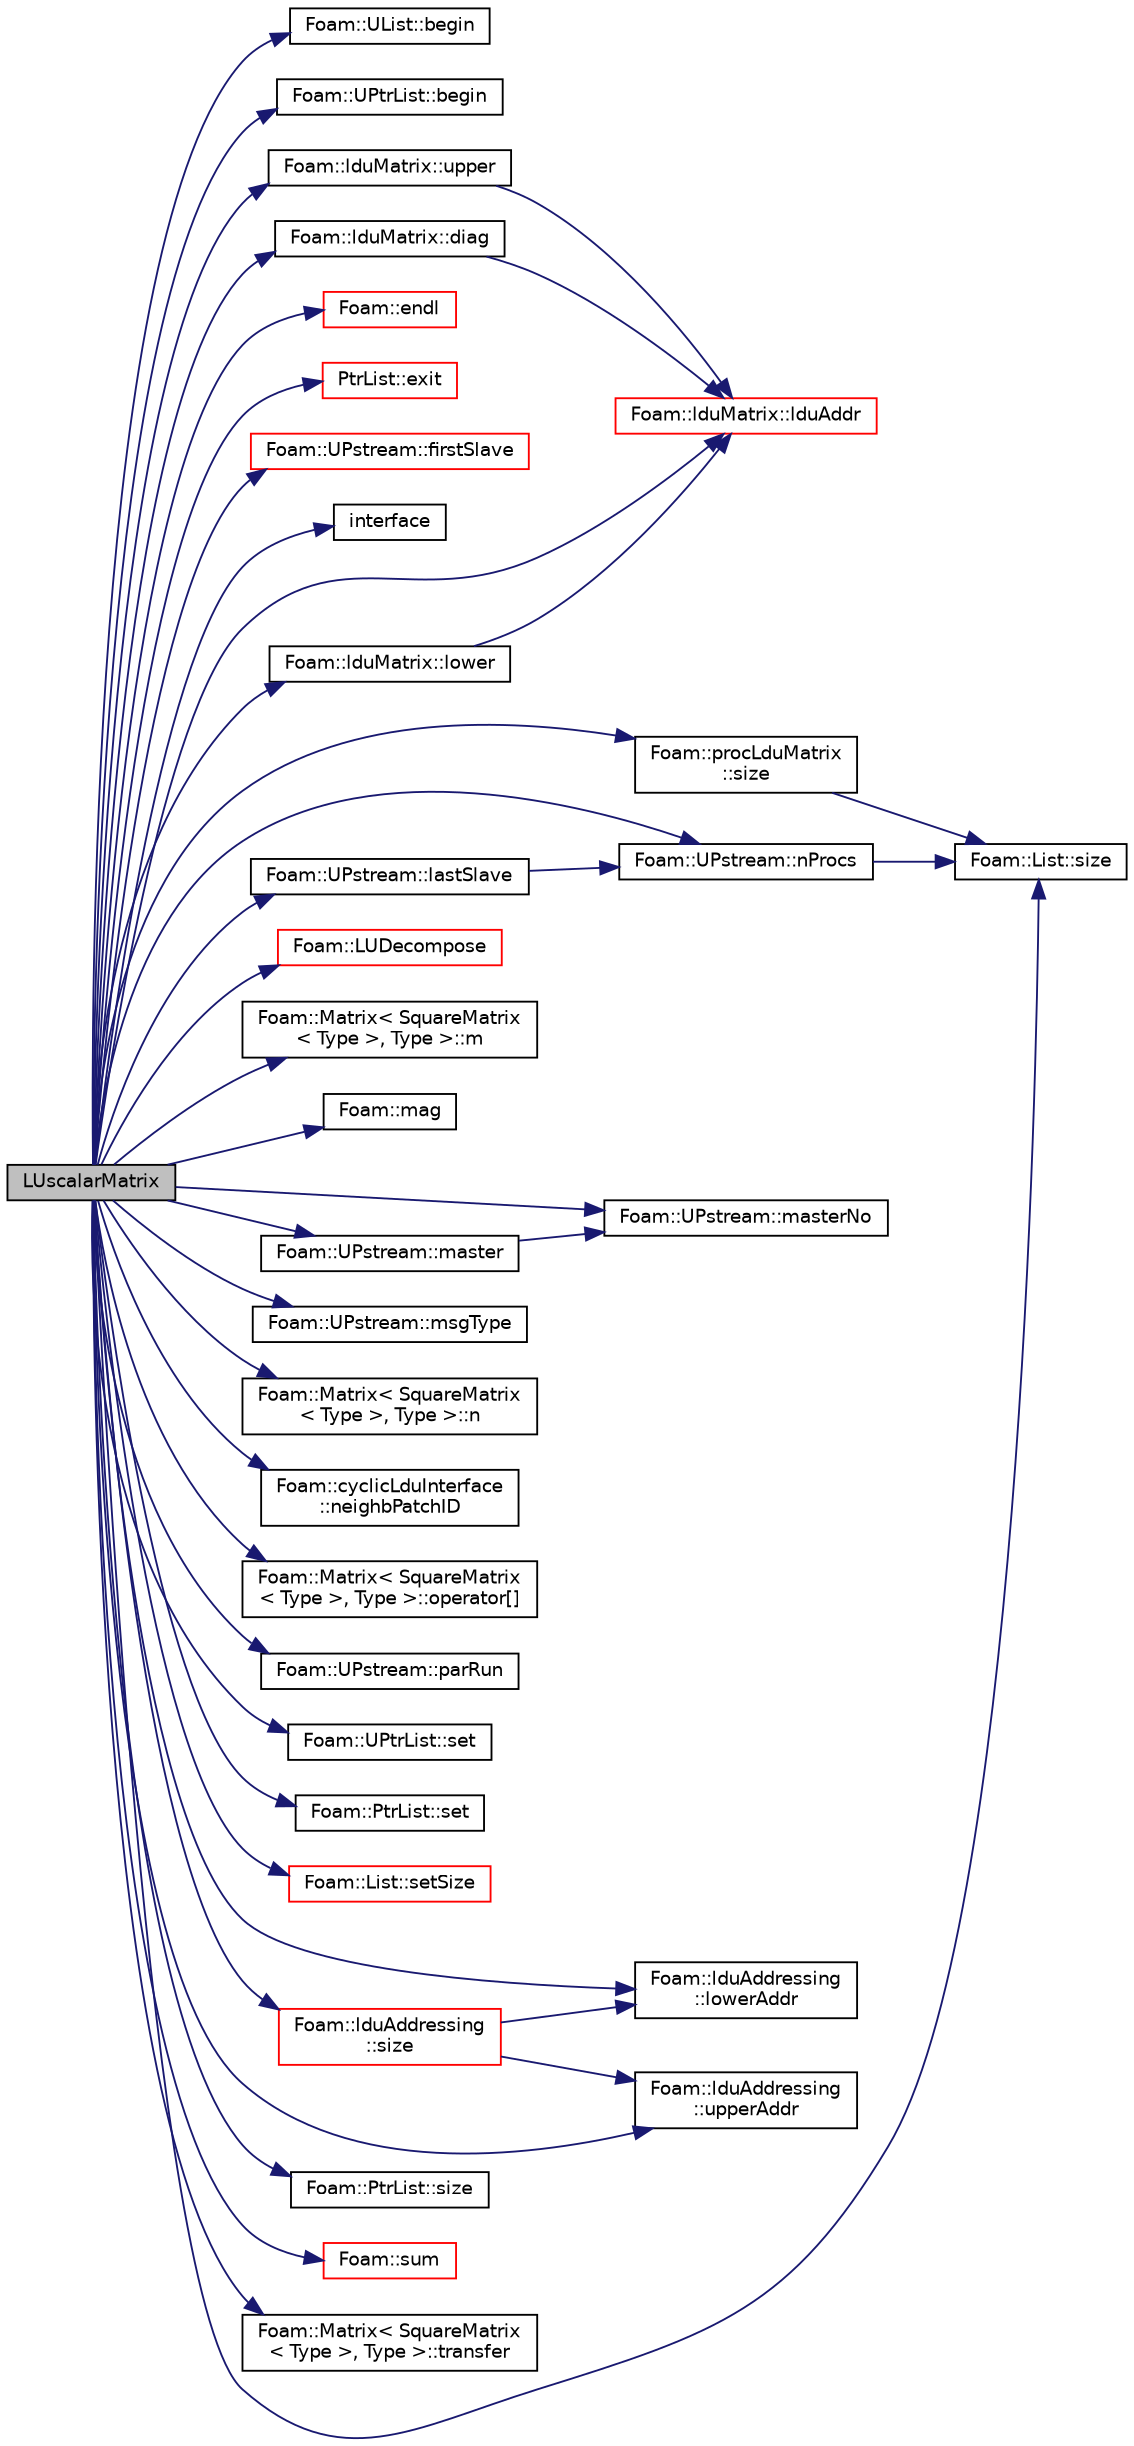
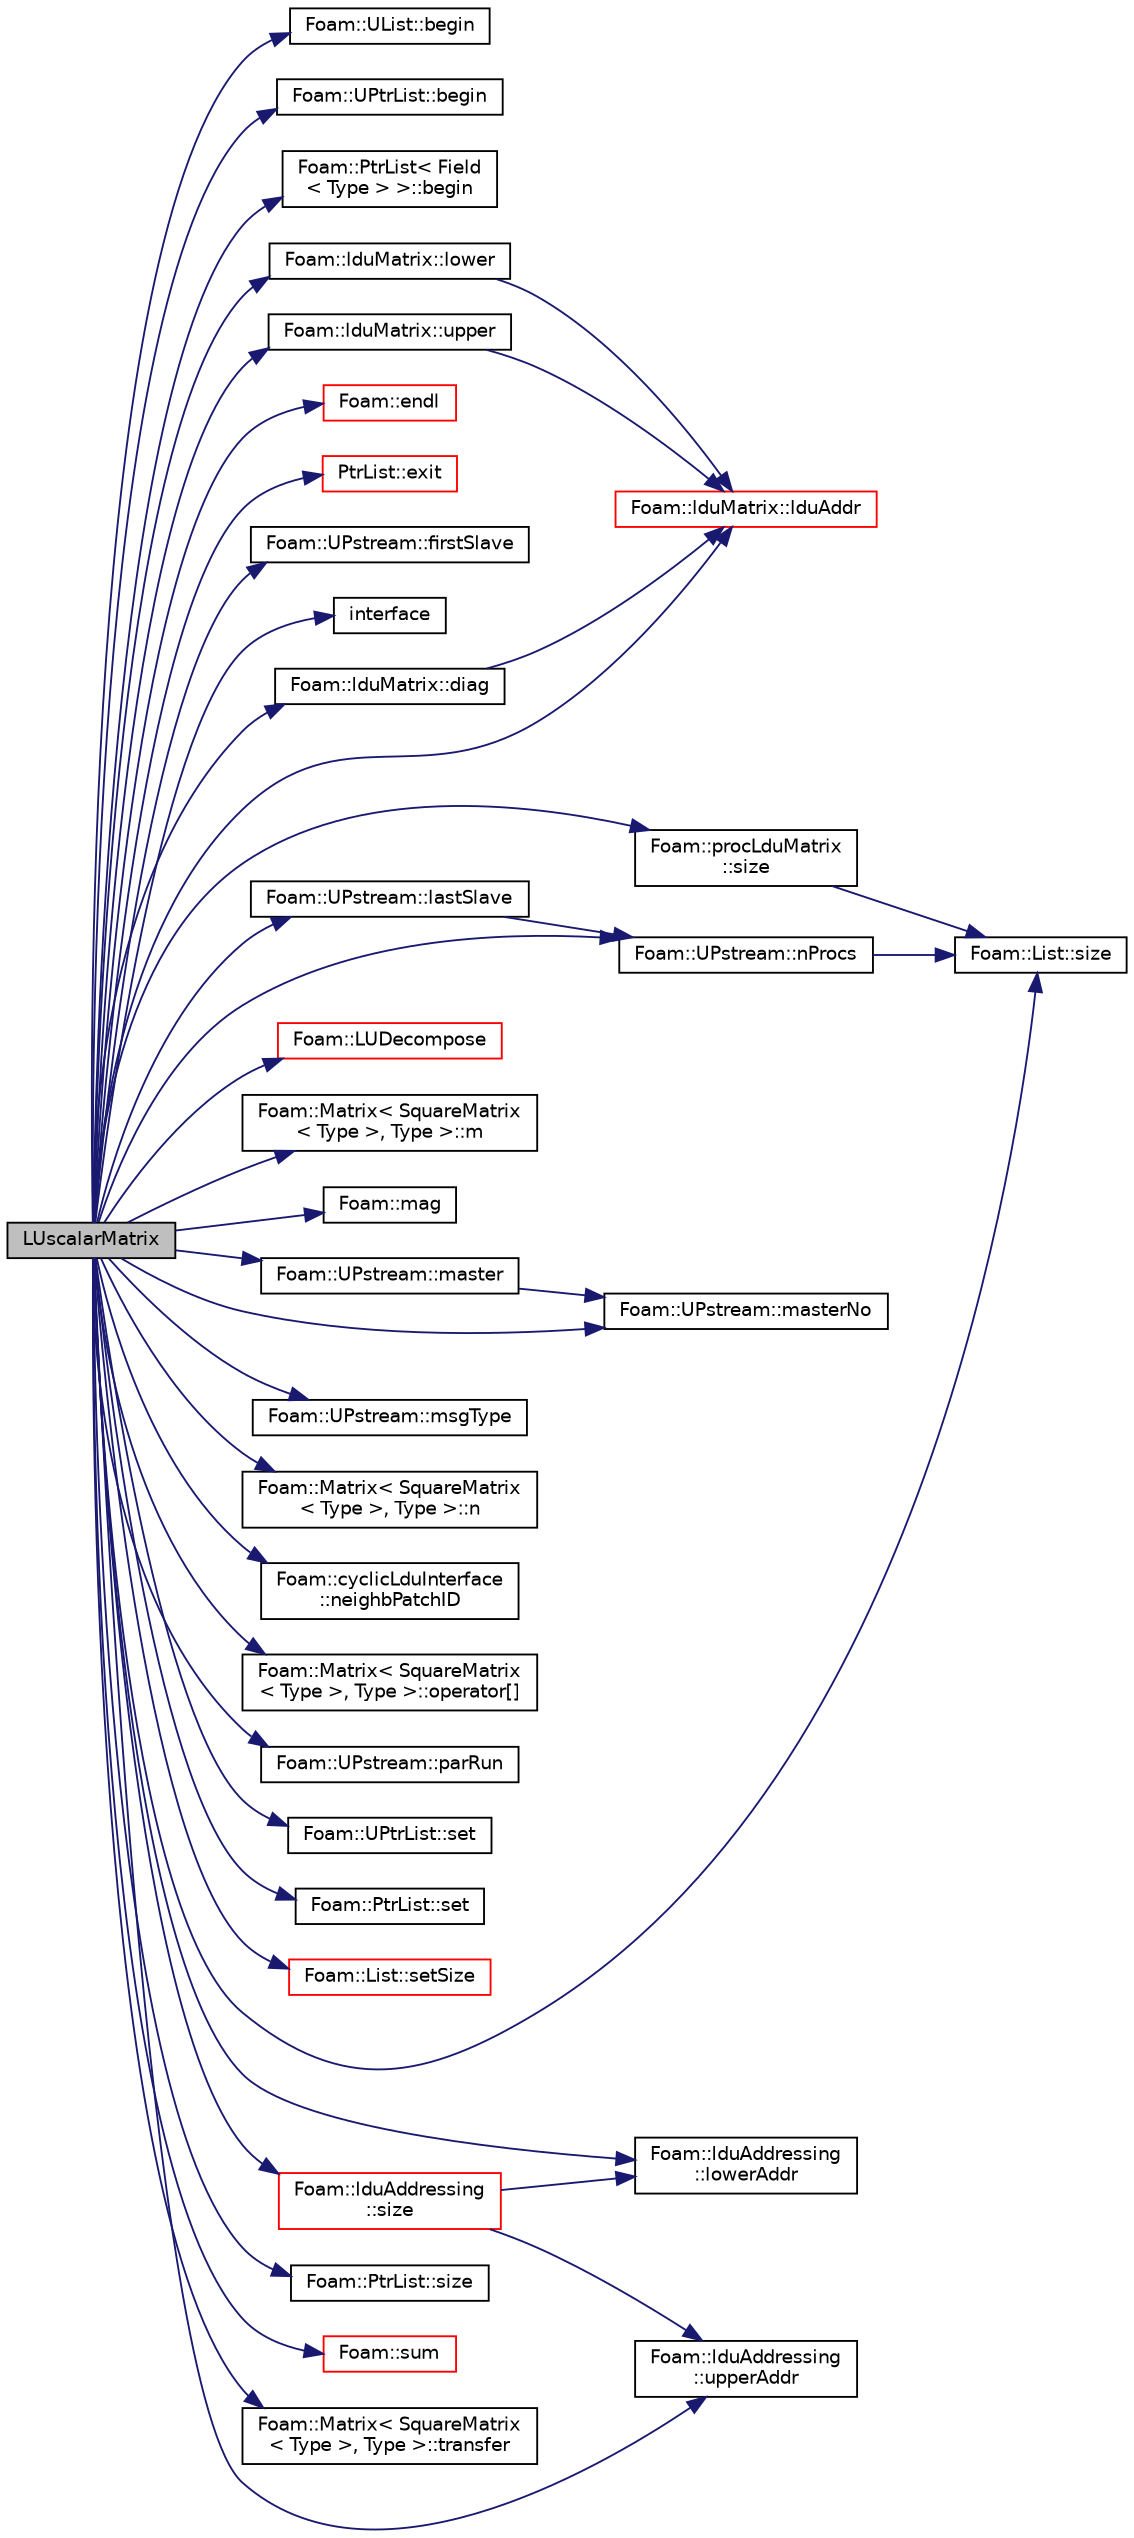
node "Foam::PtrList< Field < Type > >::begin": added
node "Foam::UPstream::firstSlave": color red -> black
